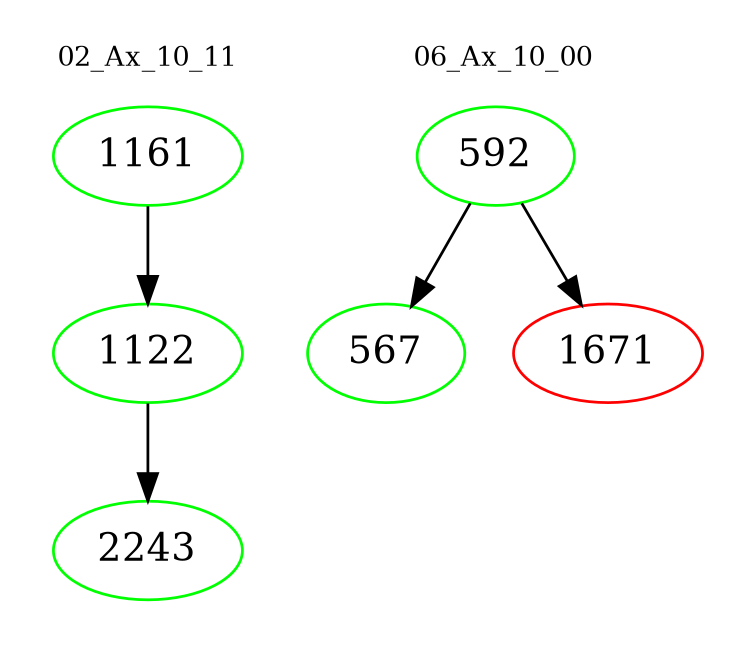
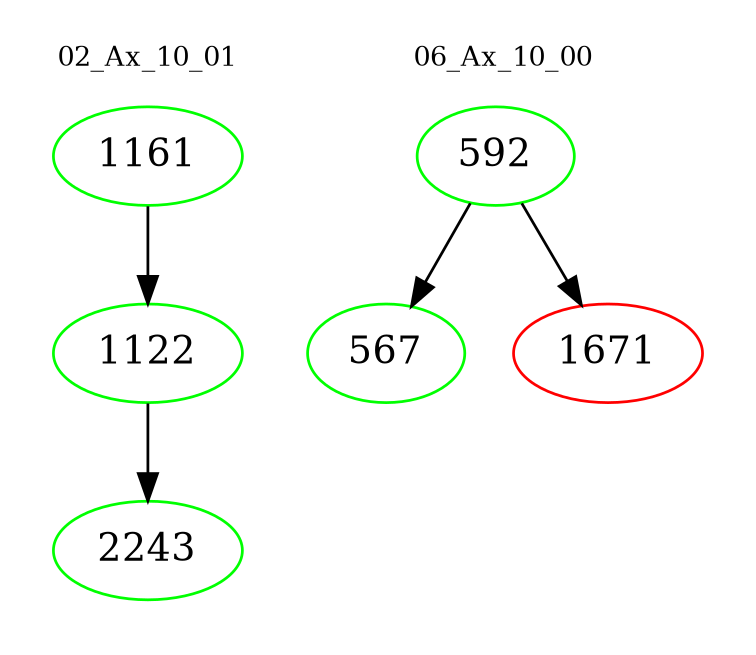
cluster "02_Ax_10_11": label "02_Ax_10_11" -> "02_Ax_10_01"
